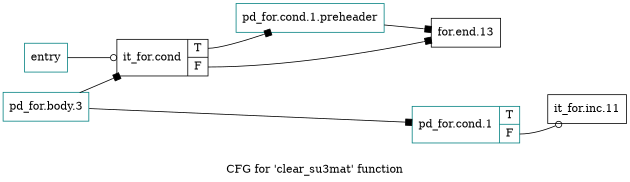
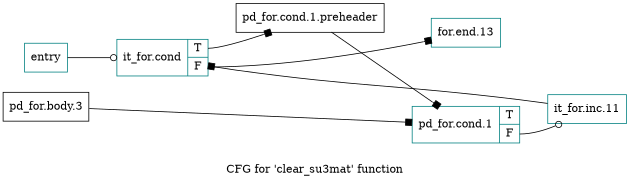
node "pd_for.cond.1.preheader": color teal -> black
edge "pd_for.cond.1.preheader" -> "for.end.13": now "pd_for.cond.1.preheader" -> "pd_for.cond.1"
node "for.end.13": color black -> teal
node "it_for.cond": color black -> teal
edge "pd_for.body.3" -> "it_for.cond": now "it_for.inc.11" -> "it_for.cond"
node "pd_for.body.3": color teal -> black
node "it_for.inc.11": color black -> teal
